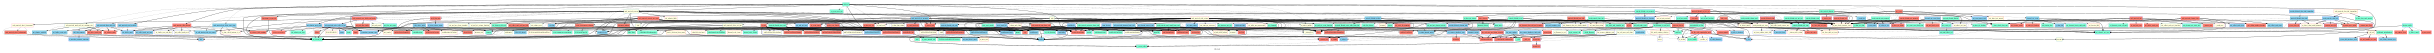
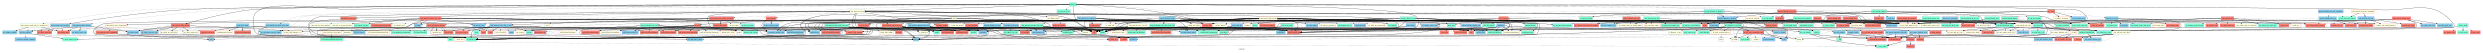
edge "cuda_postcoh_process" -> "gst_adapter_peek_cuda": removed
edge "postcoh_filesink_uri_set_uri" -> "strcmp": now "gst_uri_get_location" -> "strcmp"
edge "postcoh_filesink_class_init_trampoline" -> "g_param_spec_string": now "postcoh_filesink_class_init_trampoline" -> "g_type_class_peek_parent"
edge "cuda_postcoh_set_property" -> "g_mutex_unlock": added
